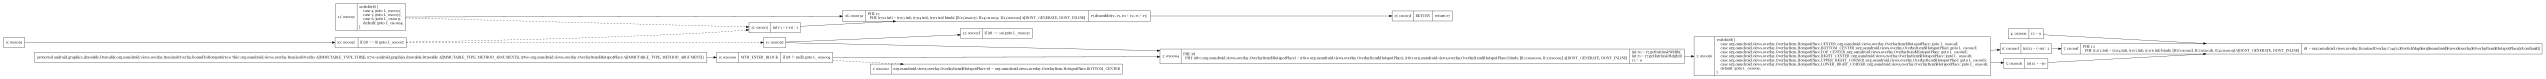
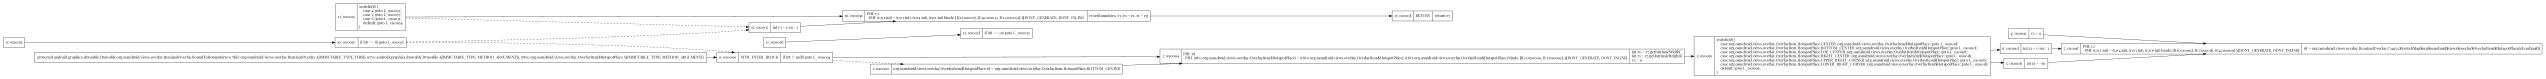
node "16: 0x003a": text "r7.drawable(r2, r3, r0 + r2, r1 + r3)" -> "r7.setBounds(r2, r3, r0 + r2, r1 + r3)"
edge "10: 0x002b" -> "11: 0x002d": now "10: 0x002b" -> "0: 0x0000"
edge "11: 0x002d" -> "2: 0x0004": now "1: 0x0002" -> "2: 0x0004"
